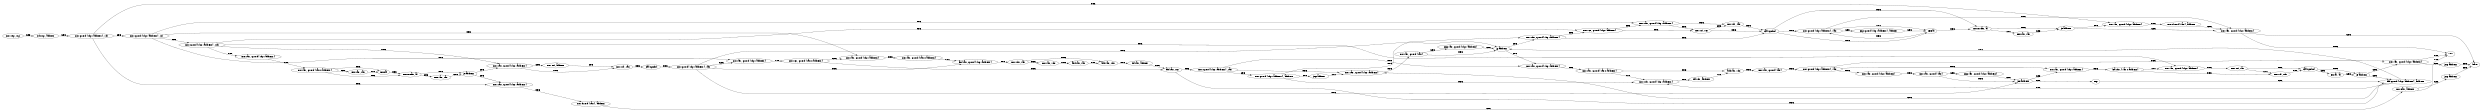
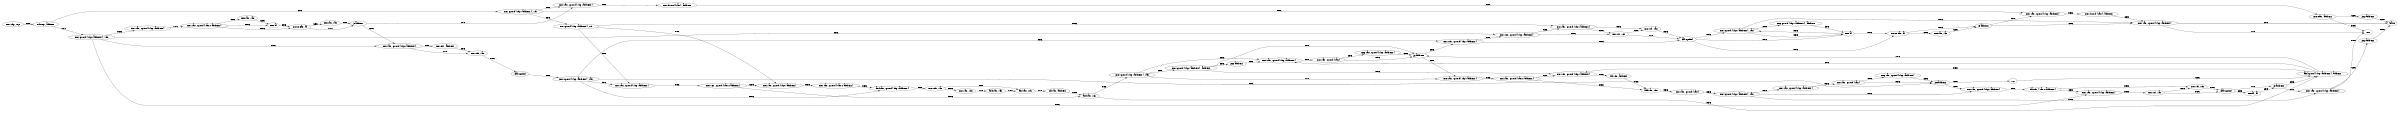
edge "mov qword [ rbp - address ] , rsi" -> "mov qword [ rbp - address ] , rdx": now "sub rsp , address" -> "mov qword [ rbp - address ] , rdx"
